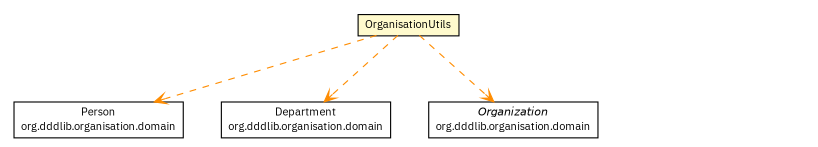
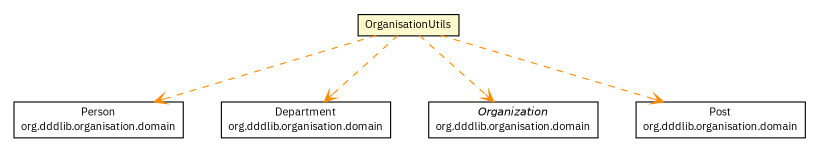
node "Post": added
